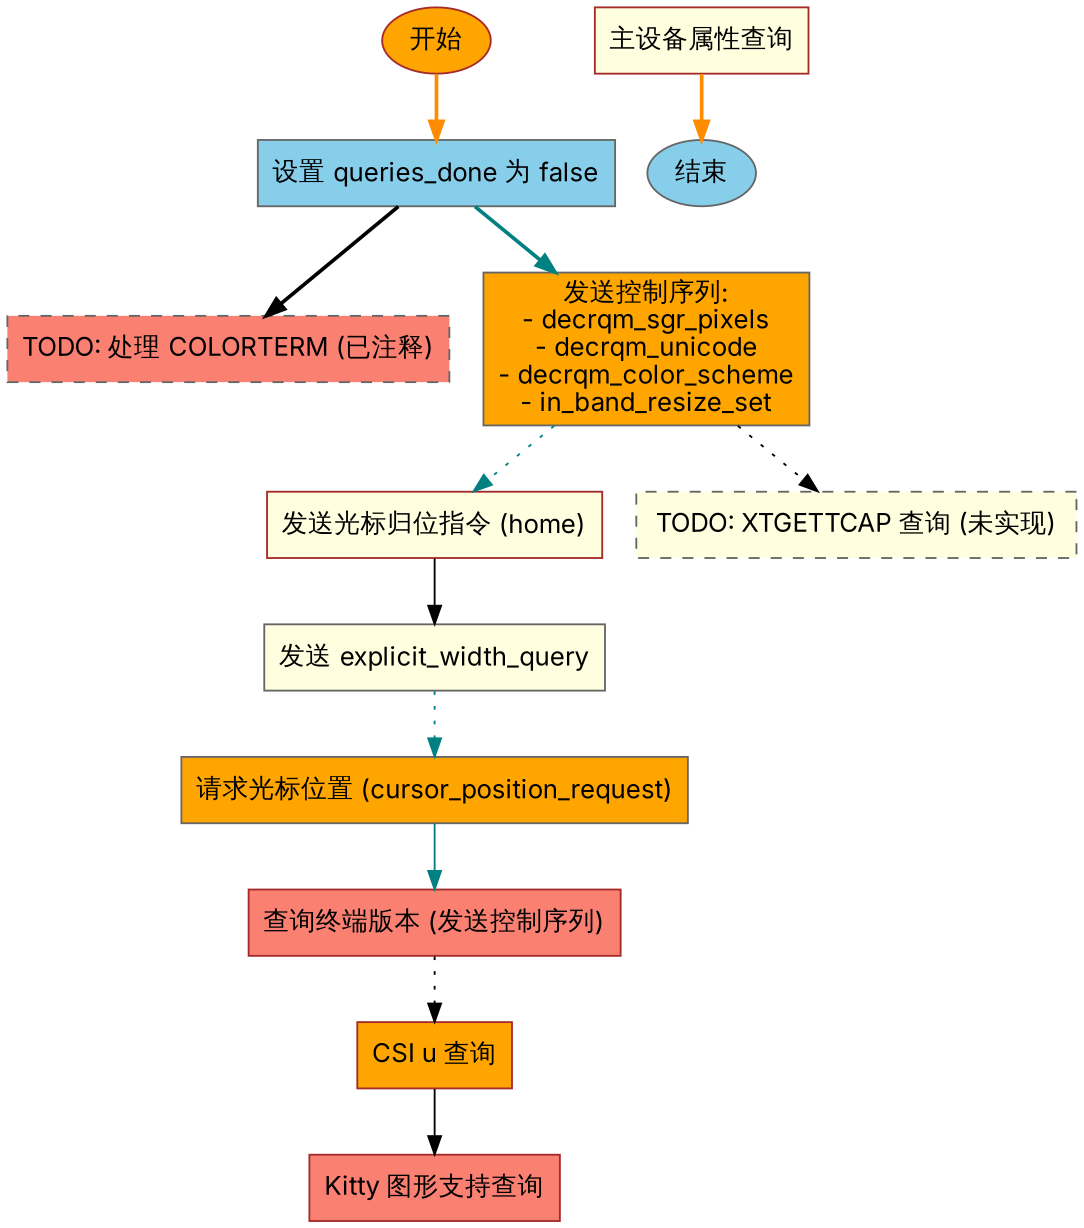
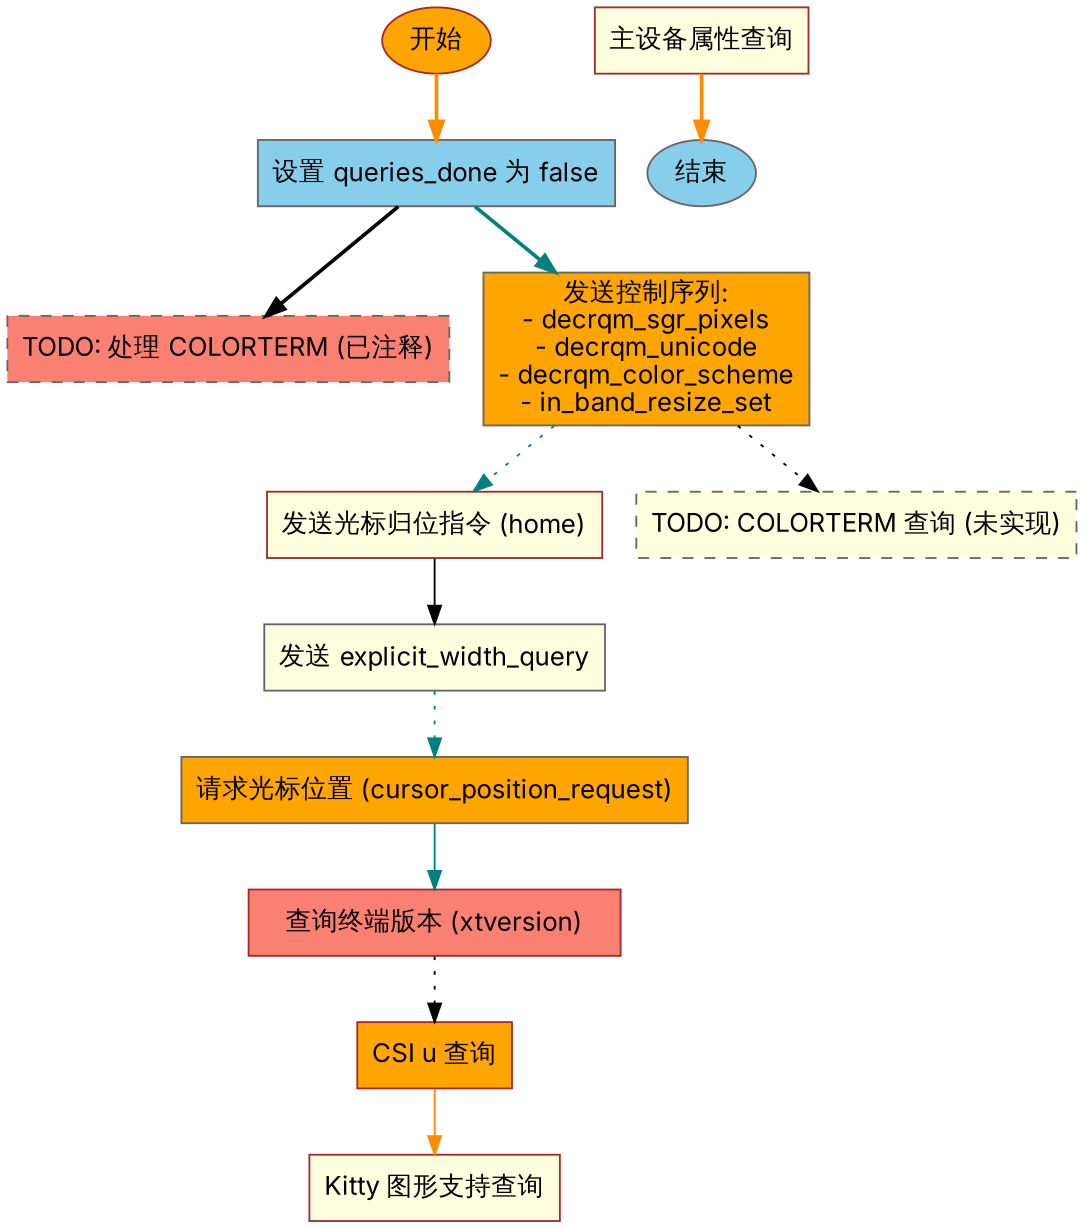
node "TODO: XTGETTCAP 查询 (未实现)": label "TODO: XTGETTCAP 查询 (未实现)" -> "TODO: COLORTERM 查询 (未实现)"
node "查询终端版本 (发送控制序列)": label "查询终端版本 (发送控制序列)" -> "查询终端版本 (xtversion)"
edge "CSI u 查询" -> "Kitty 图形支持查询": color black -> darkorange
node "Kitty 图形支持查询": fillcolor salmon -> lightyellow
